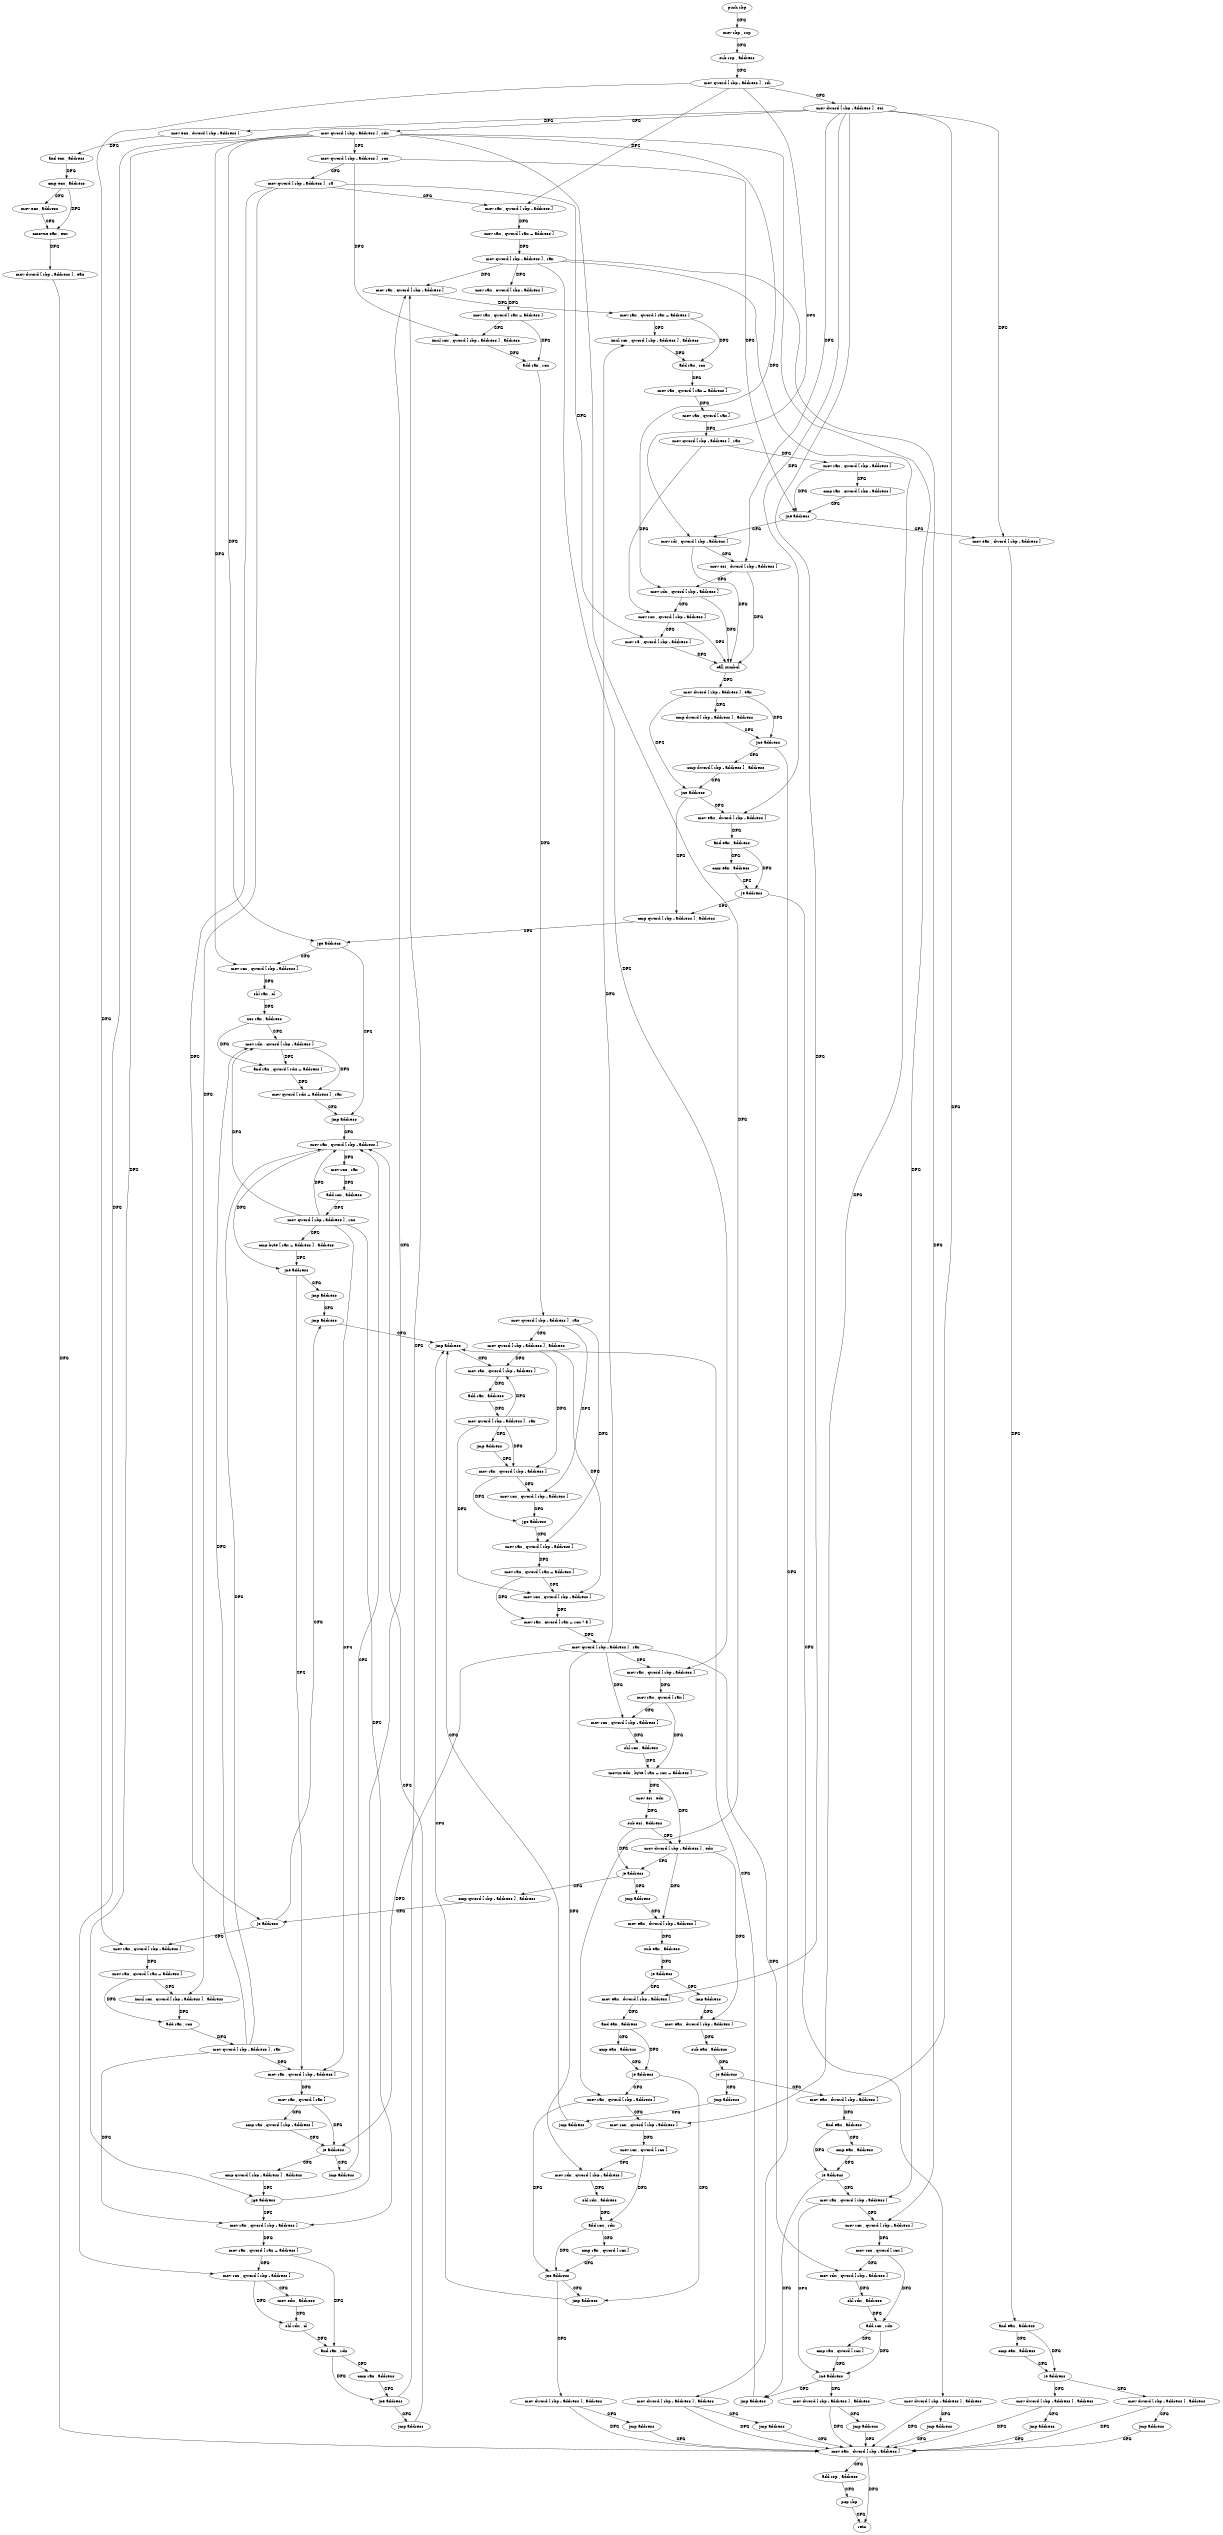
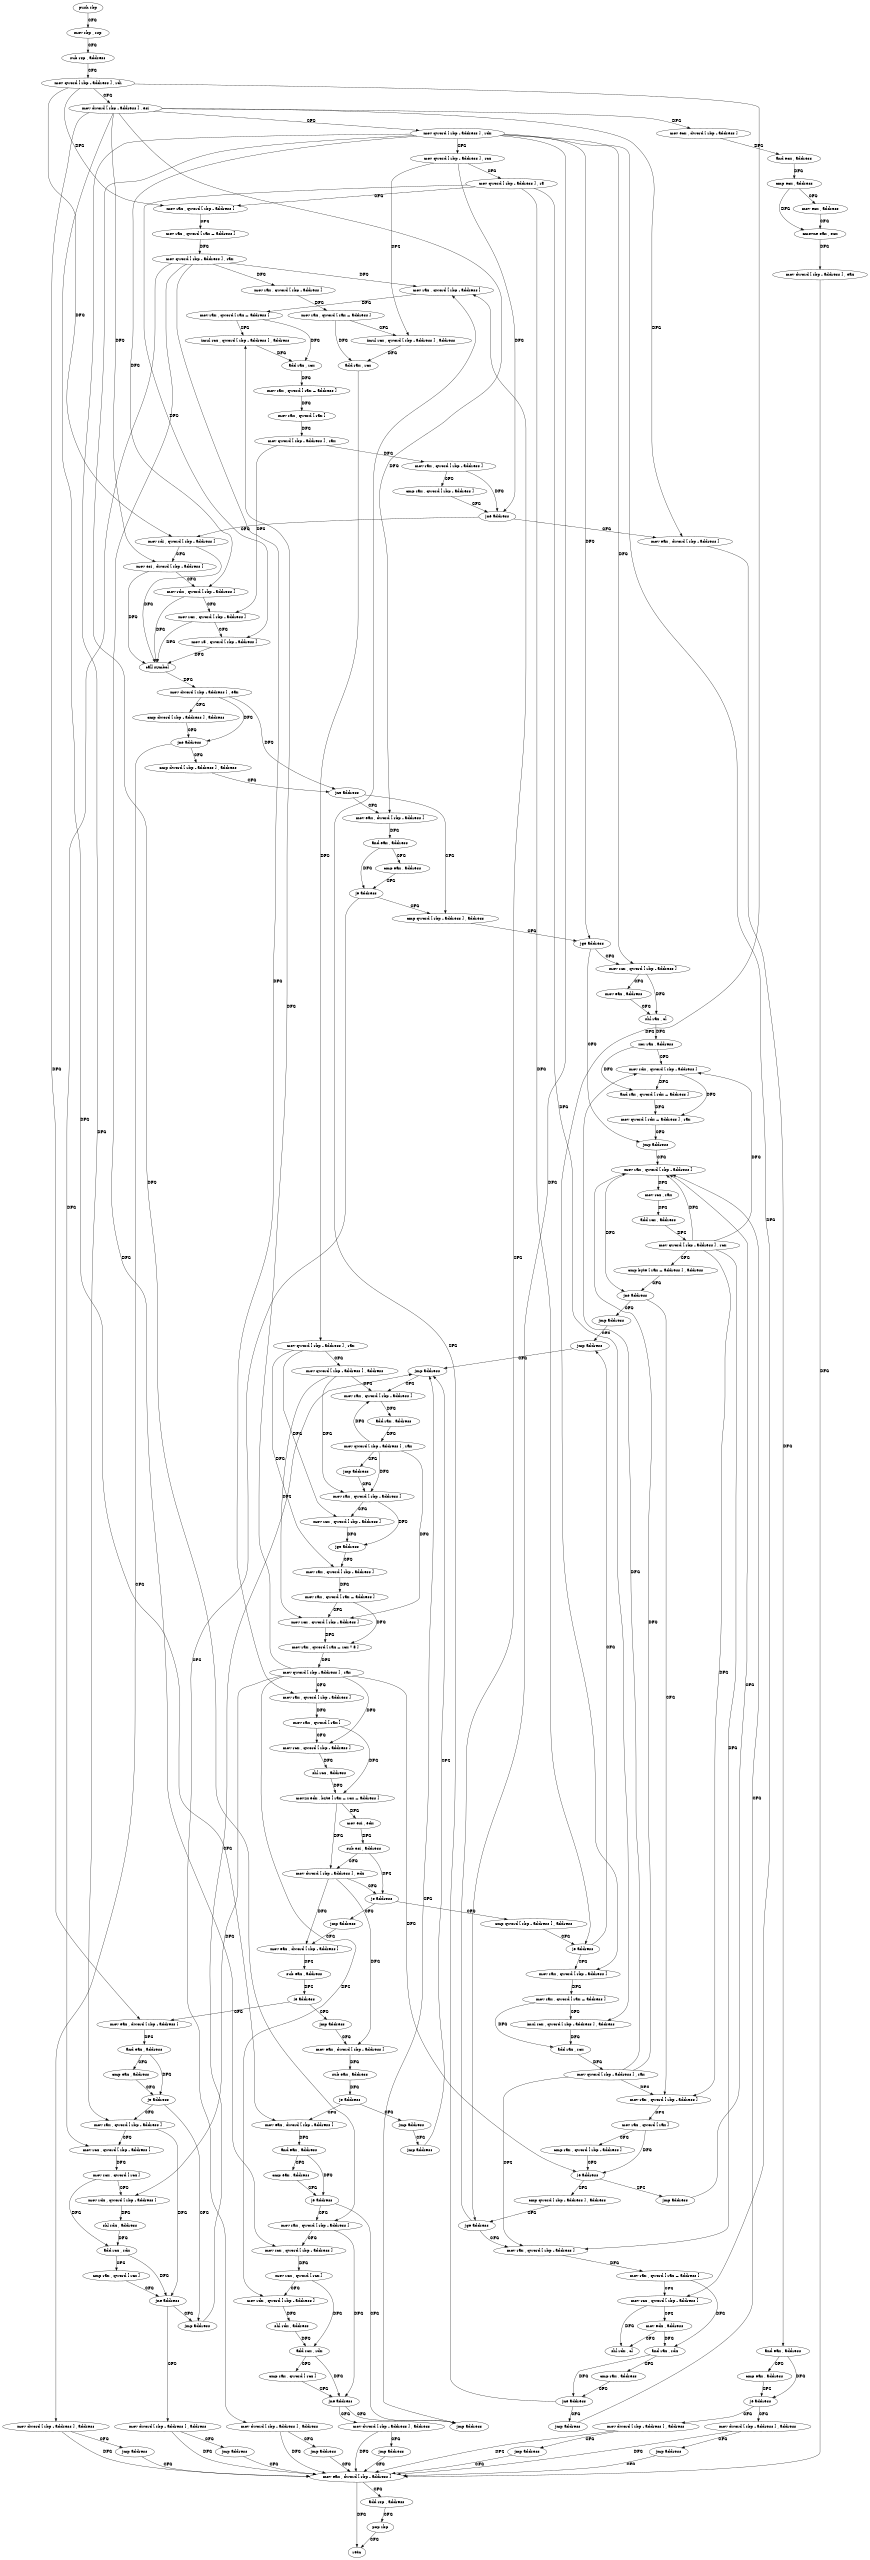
node "mov eax , address": added
edge "shl rdx , cl" -> "and rax , rdx": now "mov edx , address" -> "and rax , rdx"
